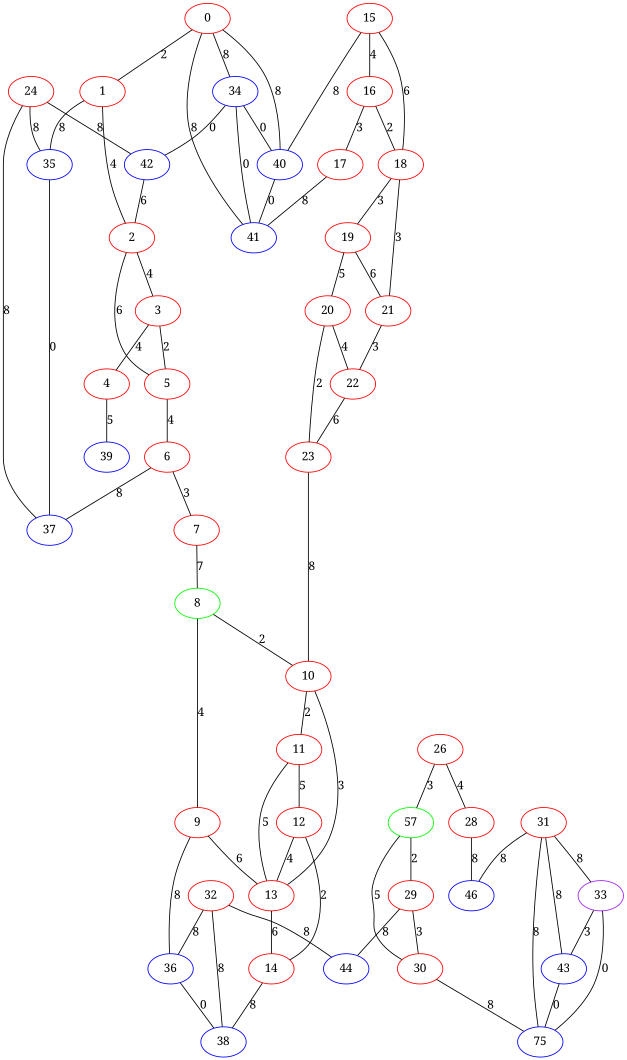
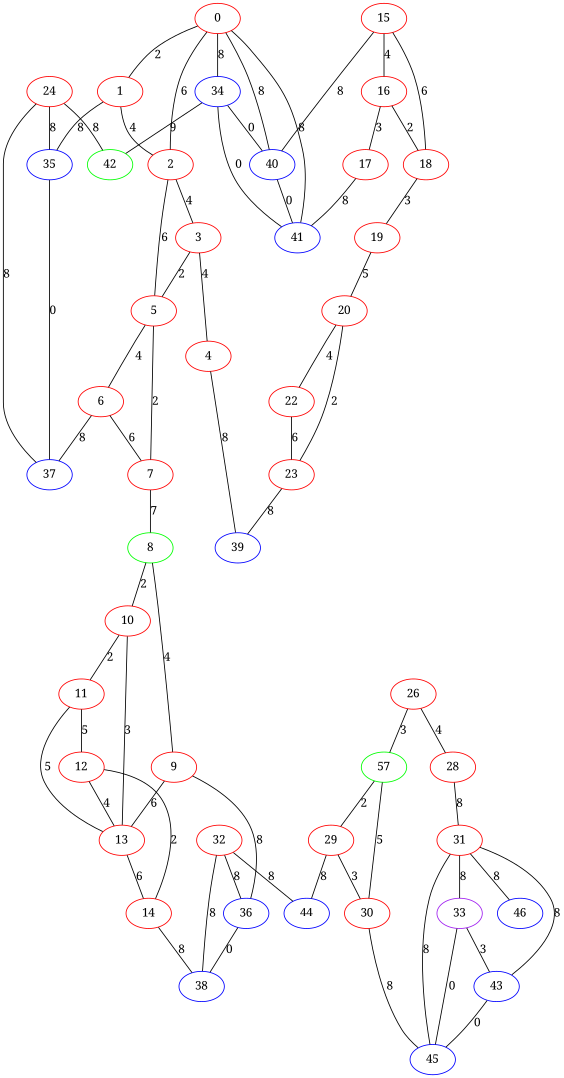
edge "34" -- "42": label "0" -> "9"
node "42": color blue -> green
edge "42" -- "2": now "0" -- "2"
node "21": removed
edge "5" -- "7": added, label "2"
edge "4" -- "39": label "5" -> "8"
edge "6" -- "7": label "3" -> "6"
edge "23" -- "10": now "23" -- "39"
edge "28" -- "46": now "28" -- "31"
node "75": label "75" -> "45"
